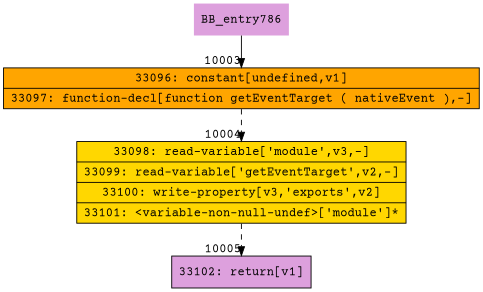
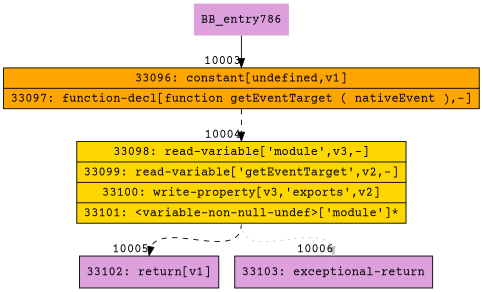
node "33103: exceptional-return": added
